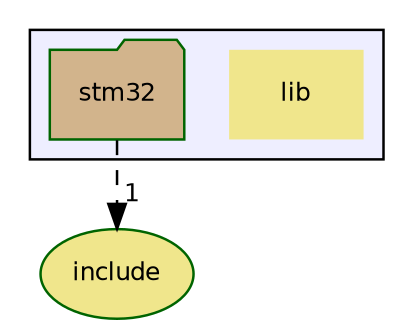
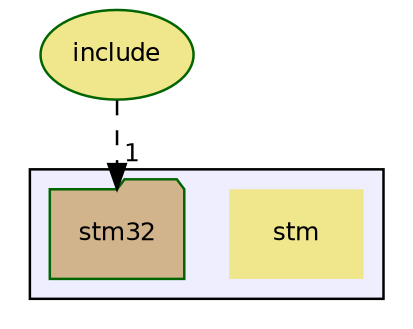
node "lib": label "lib" -> "stm"
edge "stm32" -> "include": reversed
